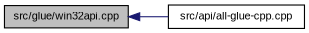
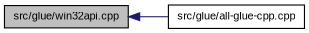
node "src/api/all-glue-cpp.cpp": label "src/api/all-glue-cpp.cpp" -> "src/glue/all-glue-cpp.cpp"
